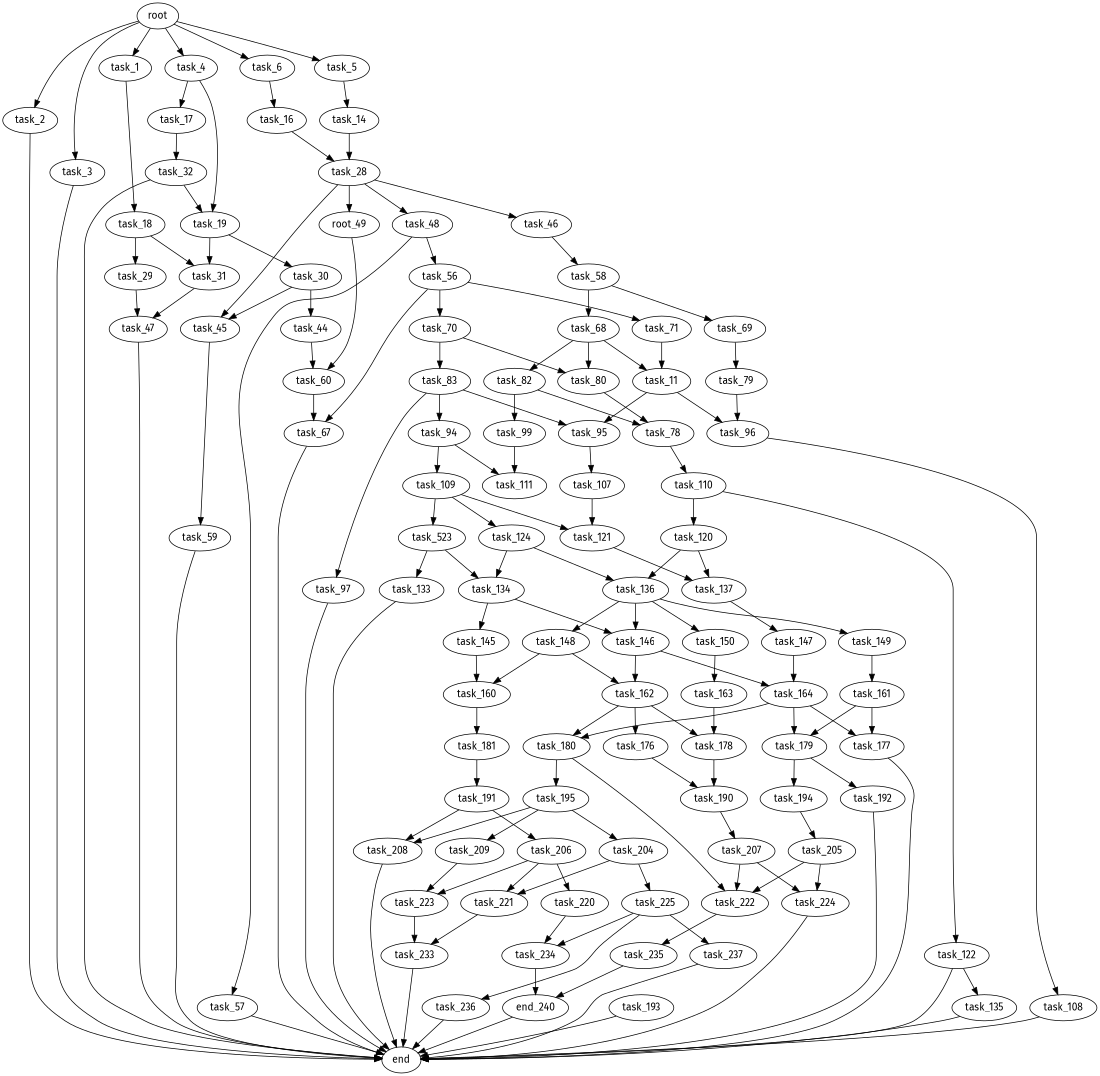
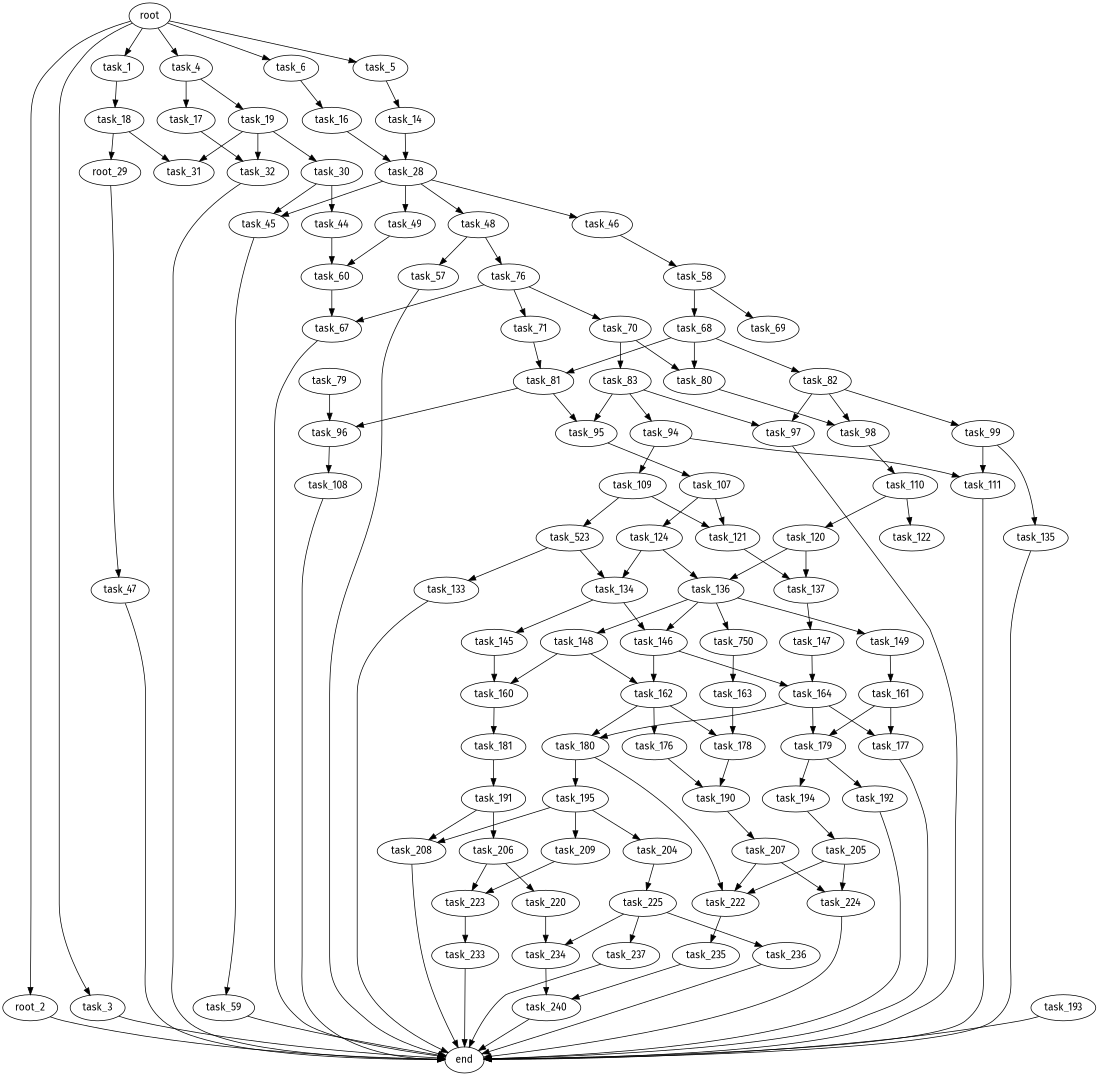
node "task_2": label "task_2" -> "root_2"
edge "task_32" -> "task_19": reversed
node "root_49": label "root_49" -> "task_49"
node "task_29": label "task_29" -> "root_29"
node "task_56": label "task_56" -> "task_76"
edge "task_31" -> "task_47": removed
edge "task_69" -> "task_79": removed
node "task_11": label "task_11" -> "task_81"
edge "task_82" -> "task_97": added
node "task_78": label "task_78" -> "task_98"
edge "task_109" -> "task_124": now "task_107" -> "task_124"
node "task_150": label "task_150" -> "task_750"
node "task_221": removed
edge "task_122" -> "task_135": now "task_99" -> "task_135"
node "end_240": label "end_240" -> "task_240"
edge "task_122" -> "end": now "task_111" -> "end"
